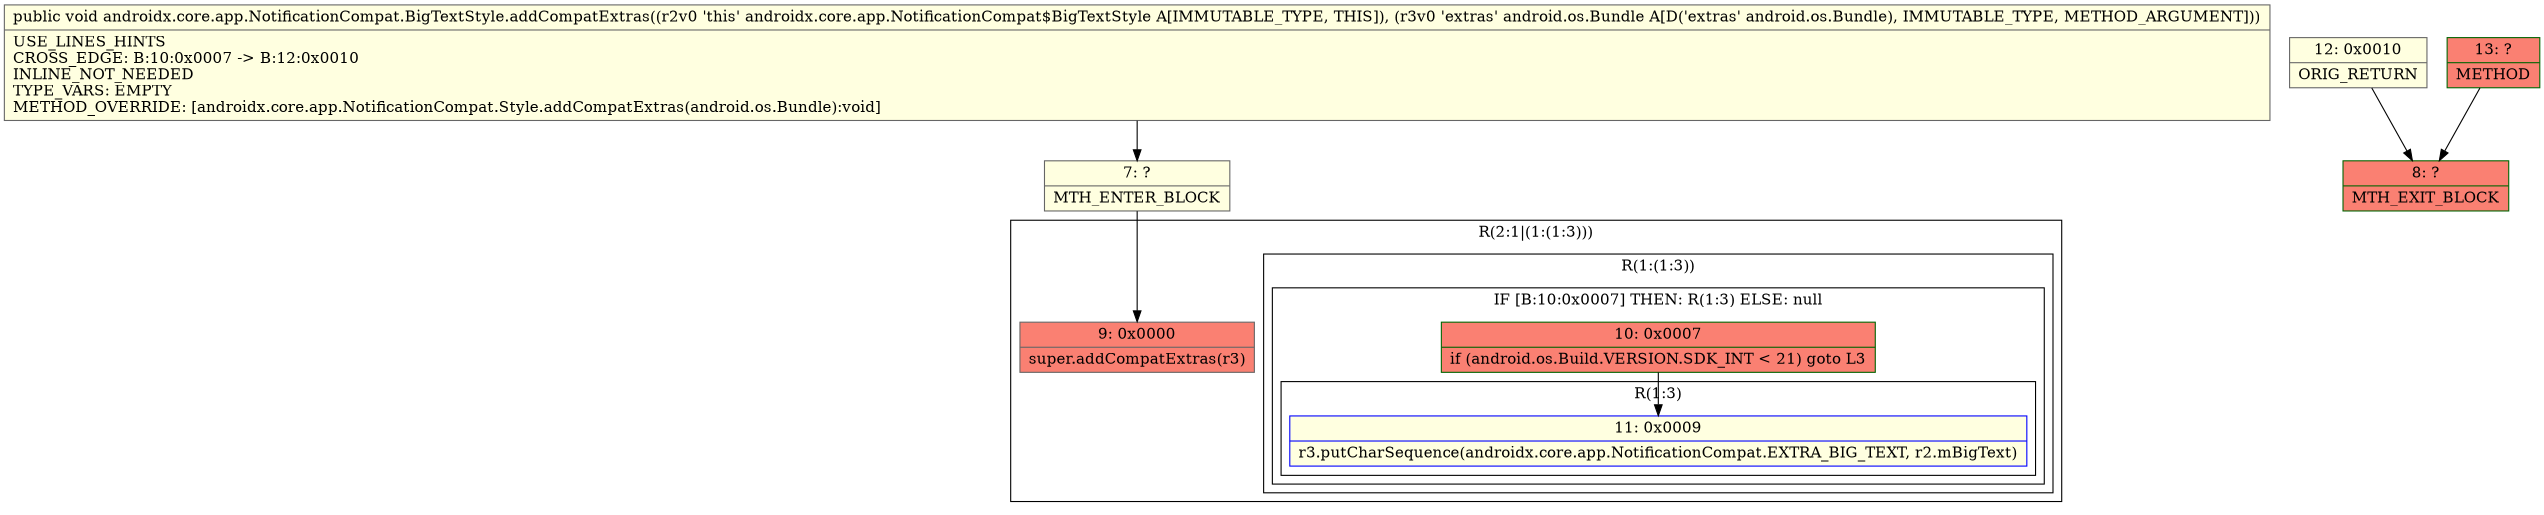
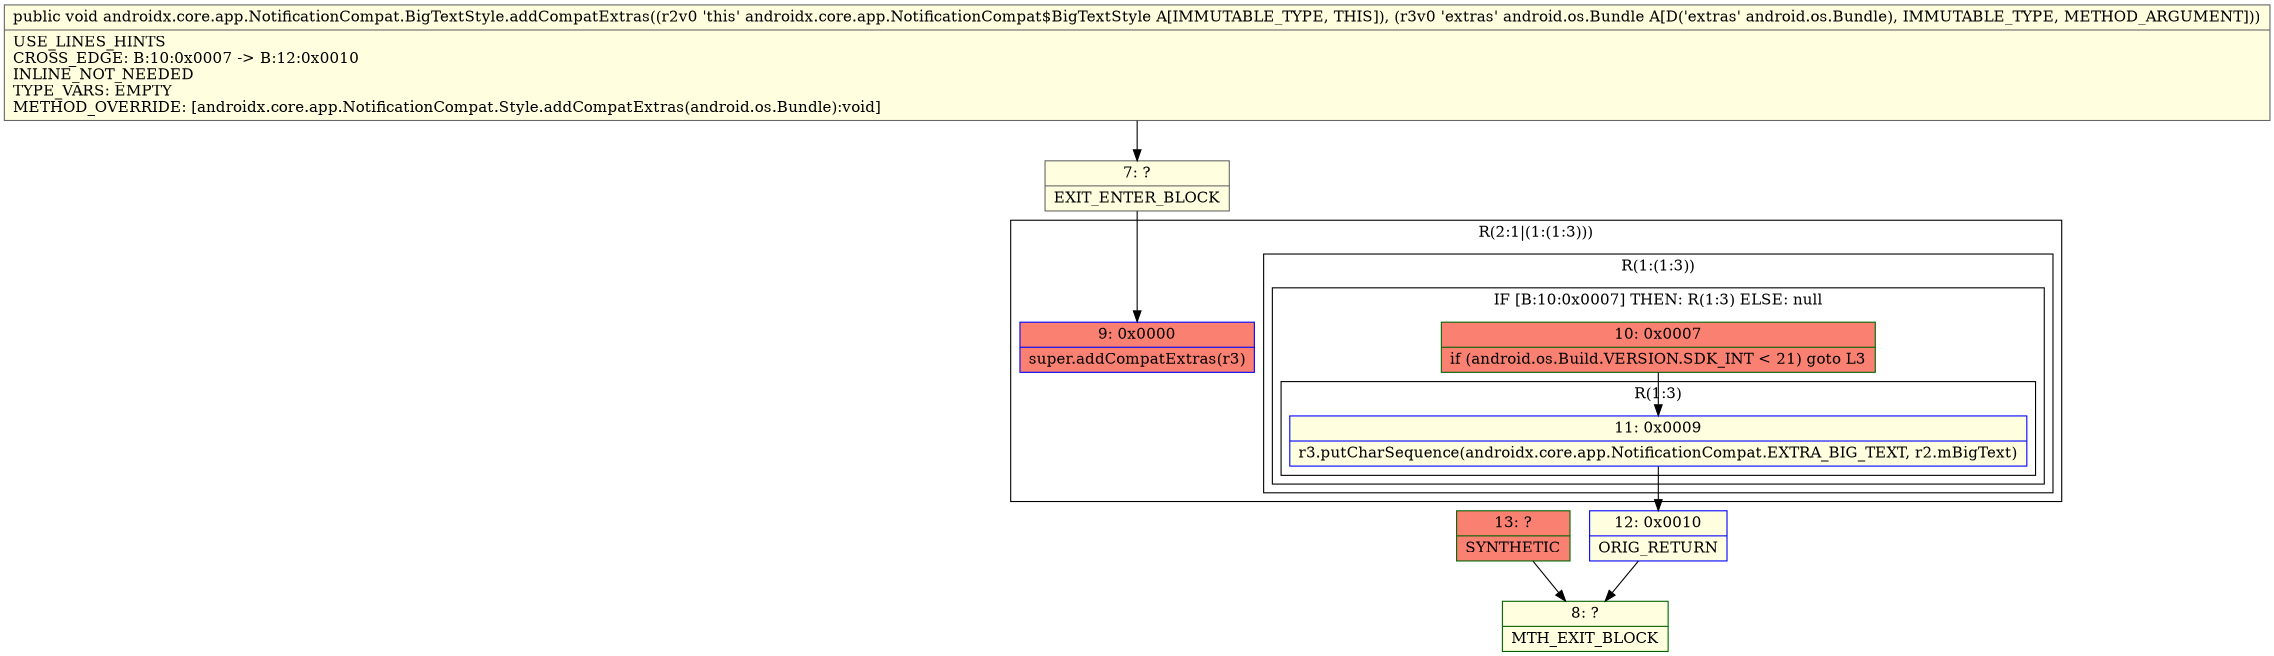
node "12: 0x0010": color gray40 -> blue
node "13: ?": text "METHOD" -> "SYNTHETIC"
node "8: ?": fillcolor salmon -> lightyellow
node "7: ?": text "MTH_ENTER_BLOCK" -> "EXIT_ENTER_BLOCK"
node "9: 0x0000": color gray40 -> blue
edge "11: 0x0009" -> "12: 0x0010": added
